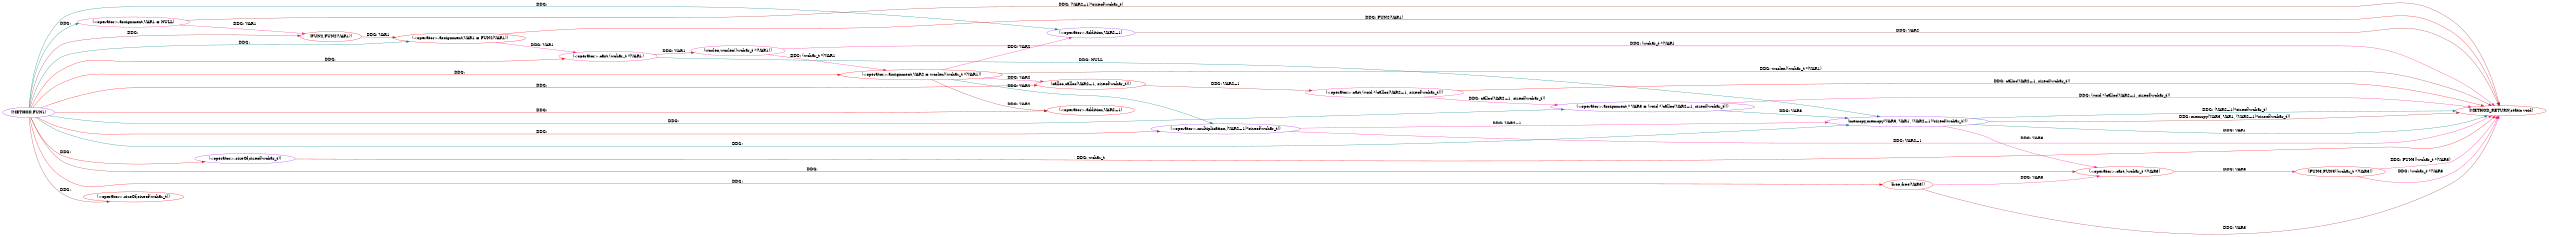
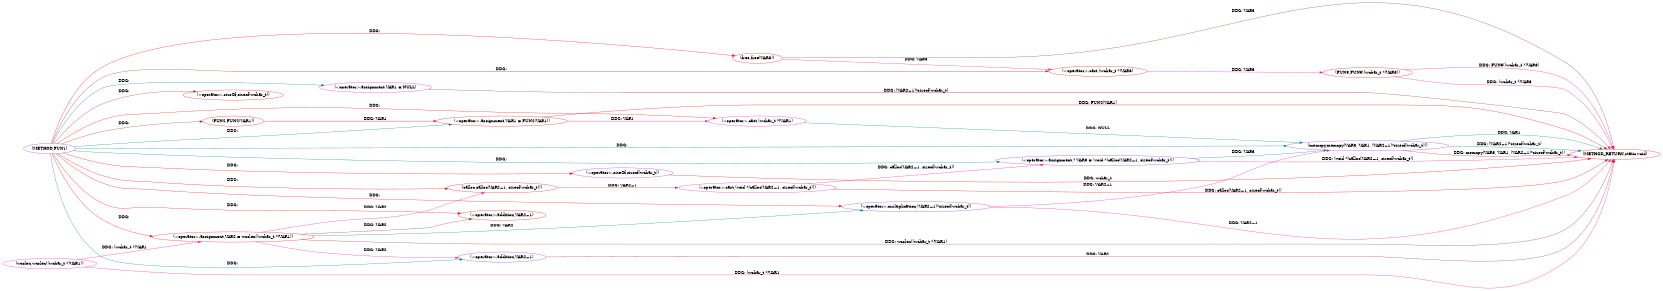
edge "(<operator>.assignment,VAR1 = NULL)" -> "(FUN2,FUN2(VAR1))": removed, label "DDG: VAR1"
edge "(<operator>.cast,(wchar_t *)VAR1)" -> "(wcslen,wcslen((wchar_t *)VAR1))": removed, label "DDG: VAR1"
edge "(memcpy,memcpy(VAR3, VAR1, (VAR2+1)*sizeof(wchar_t)))" -> "(<operator>.cast,(wchar_t *)VAR3)": removed, label "DDG: VAR3"
